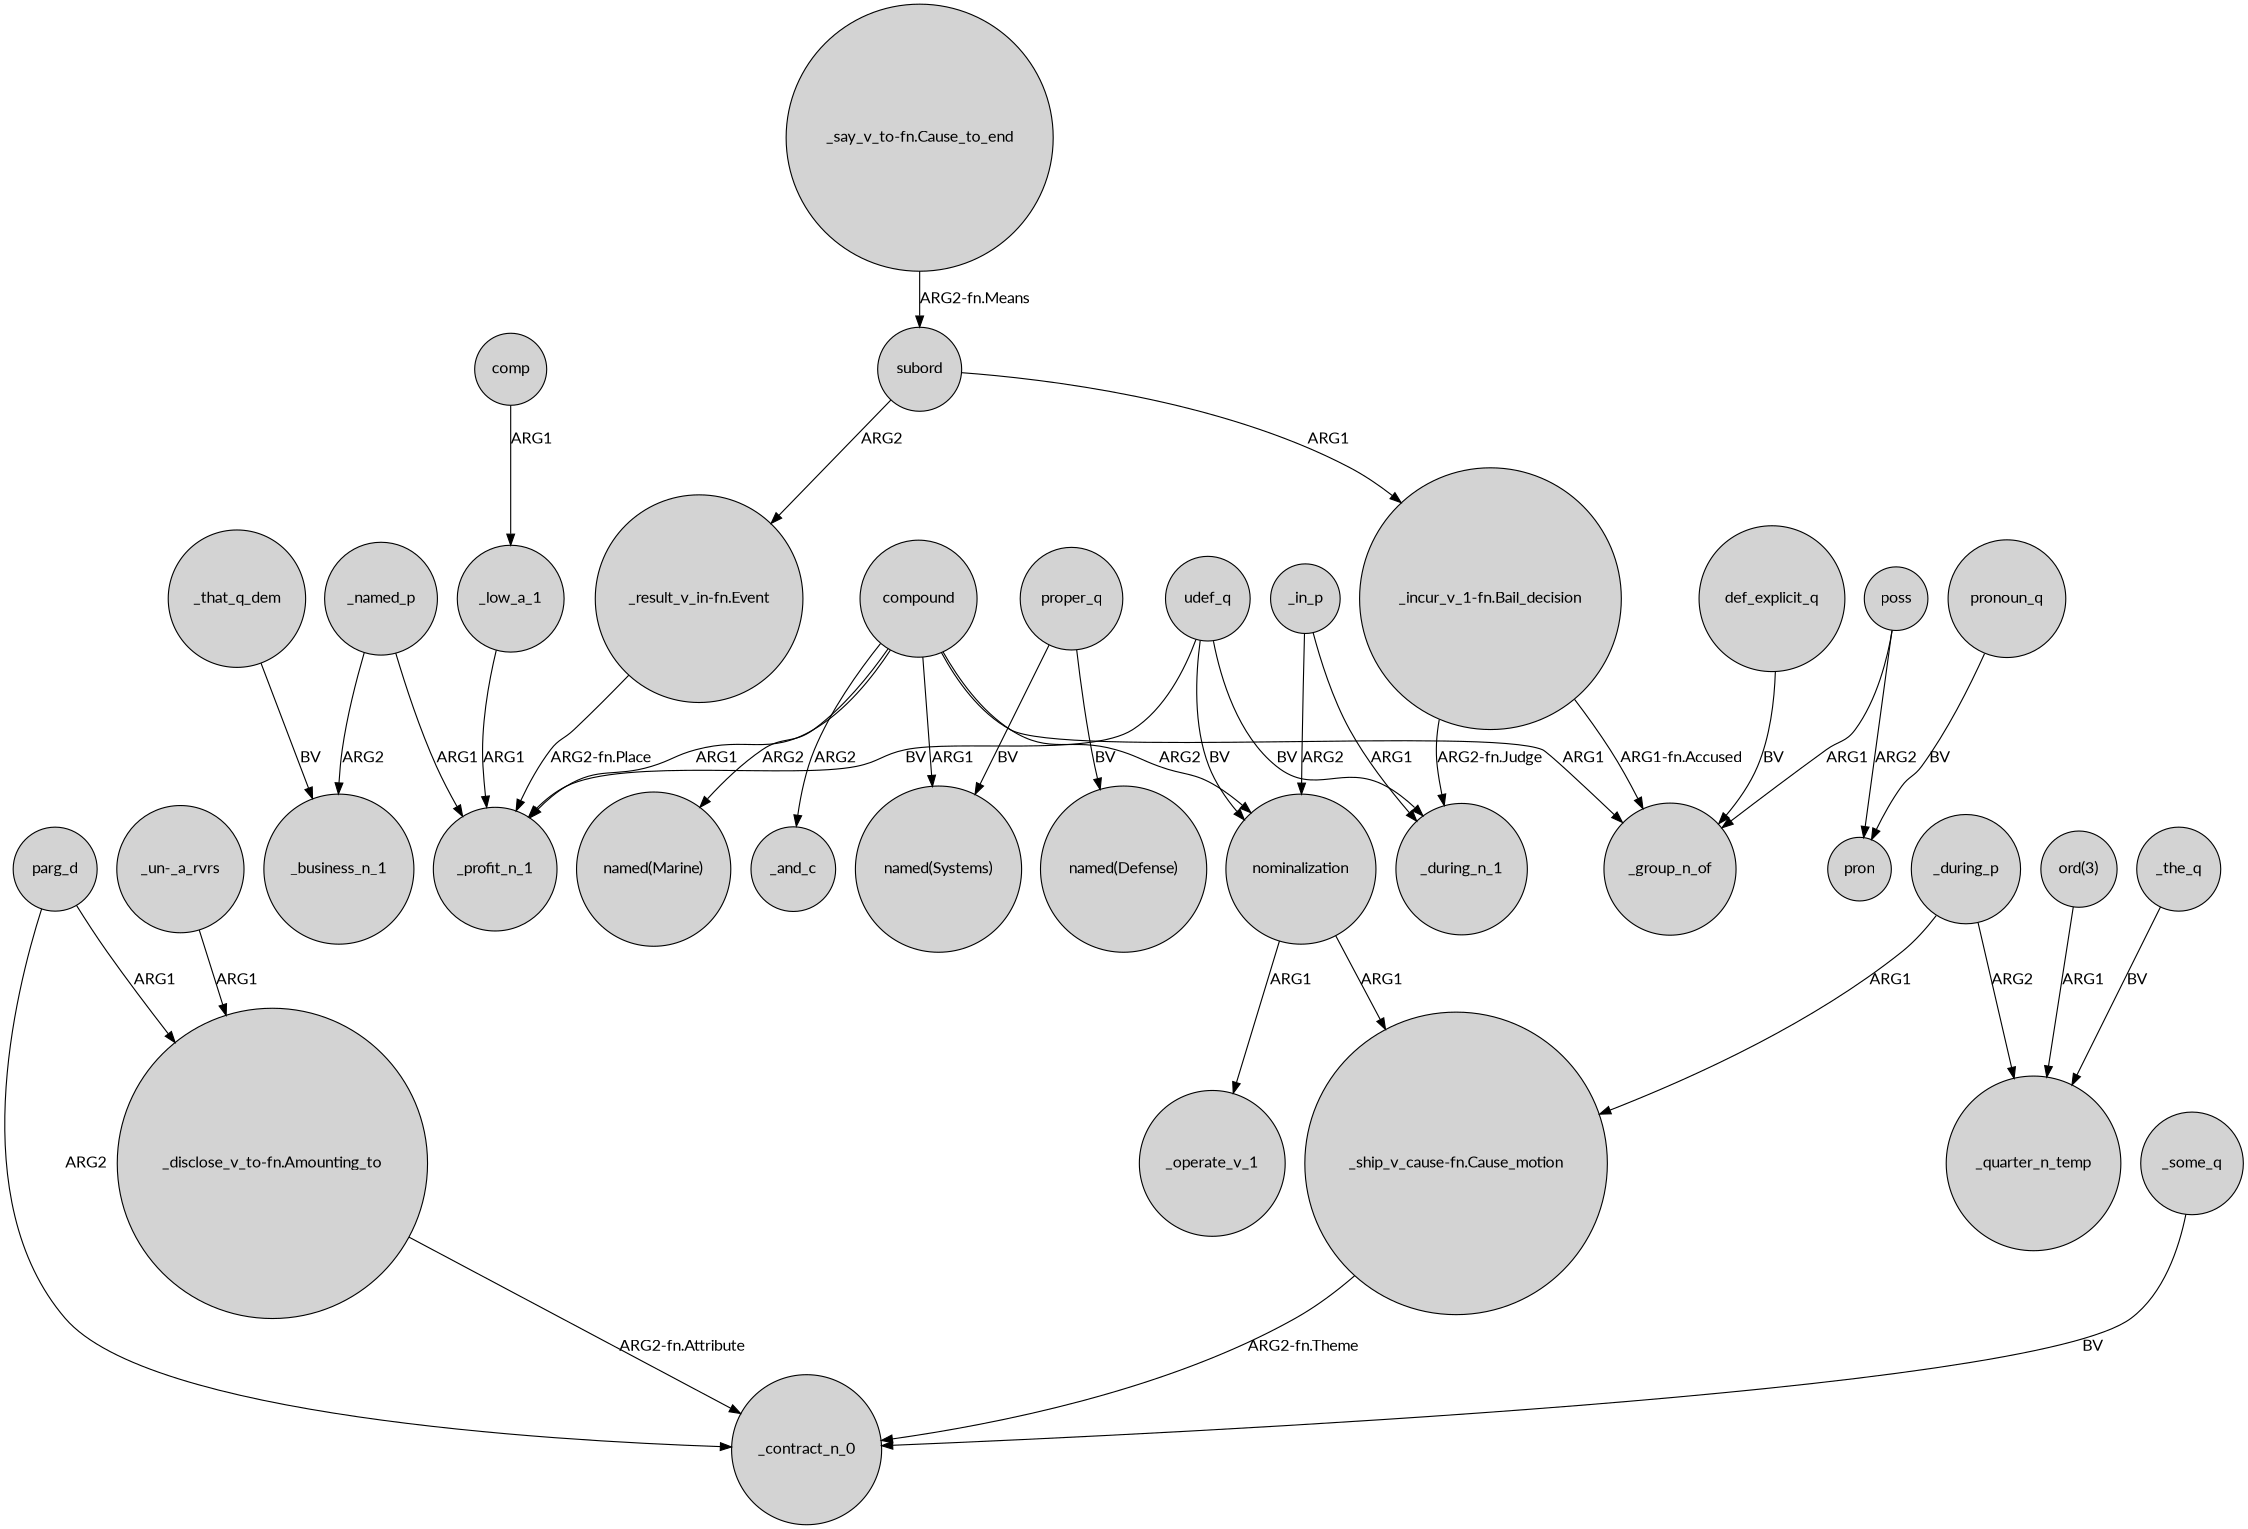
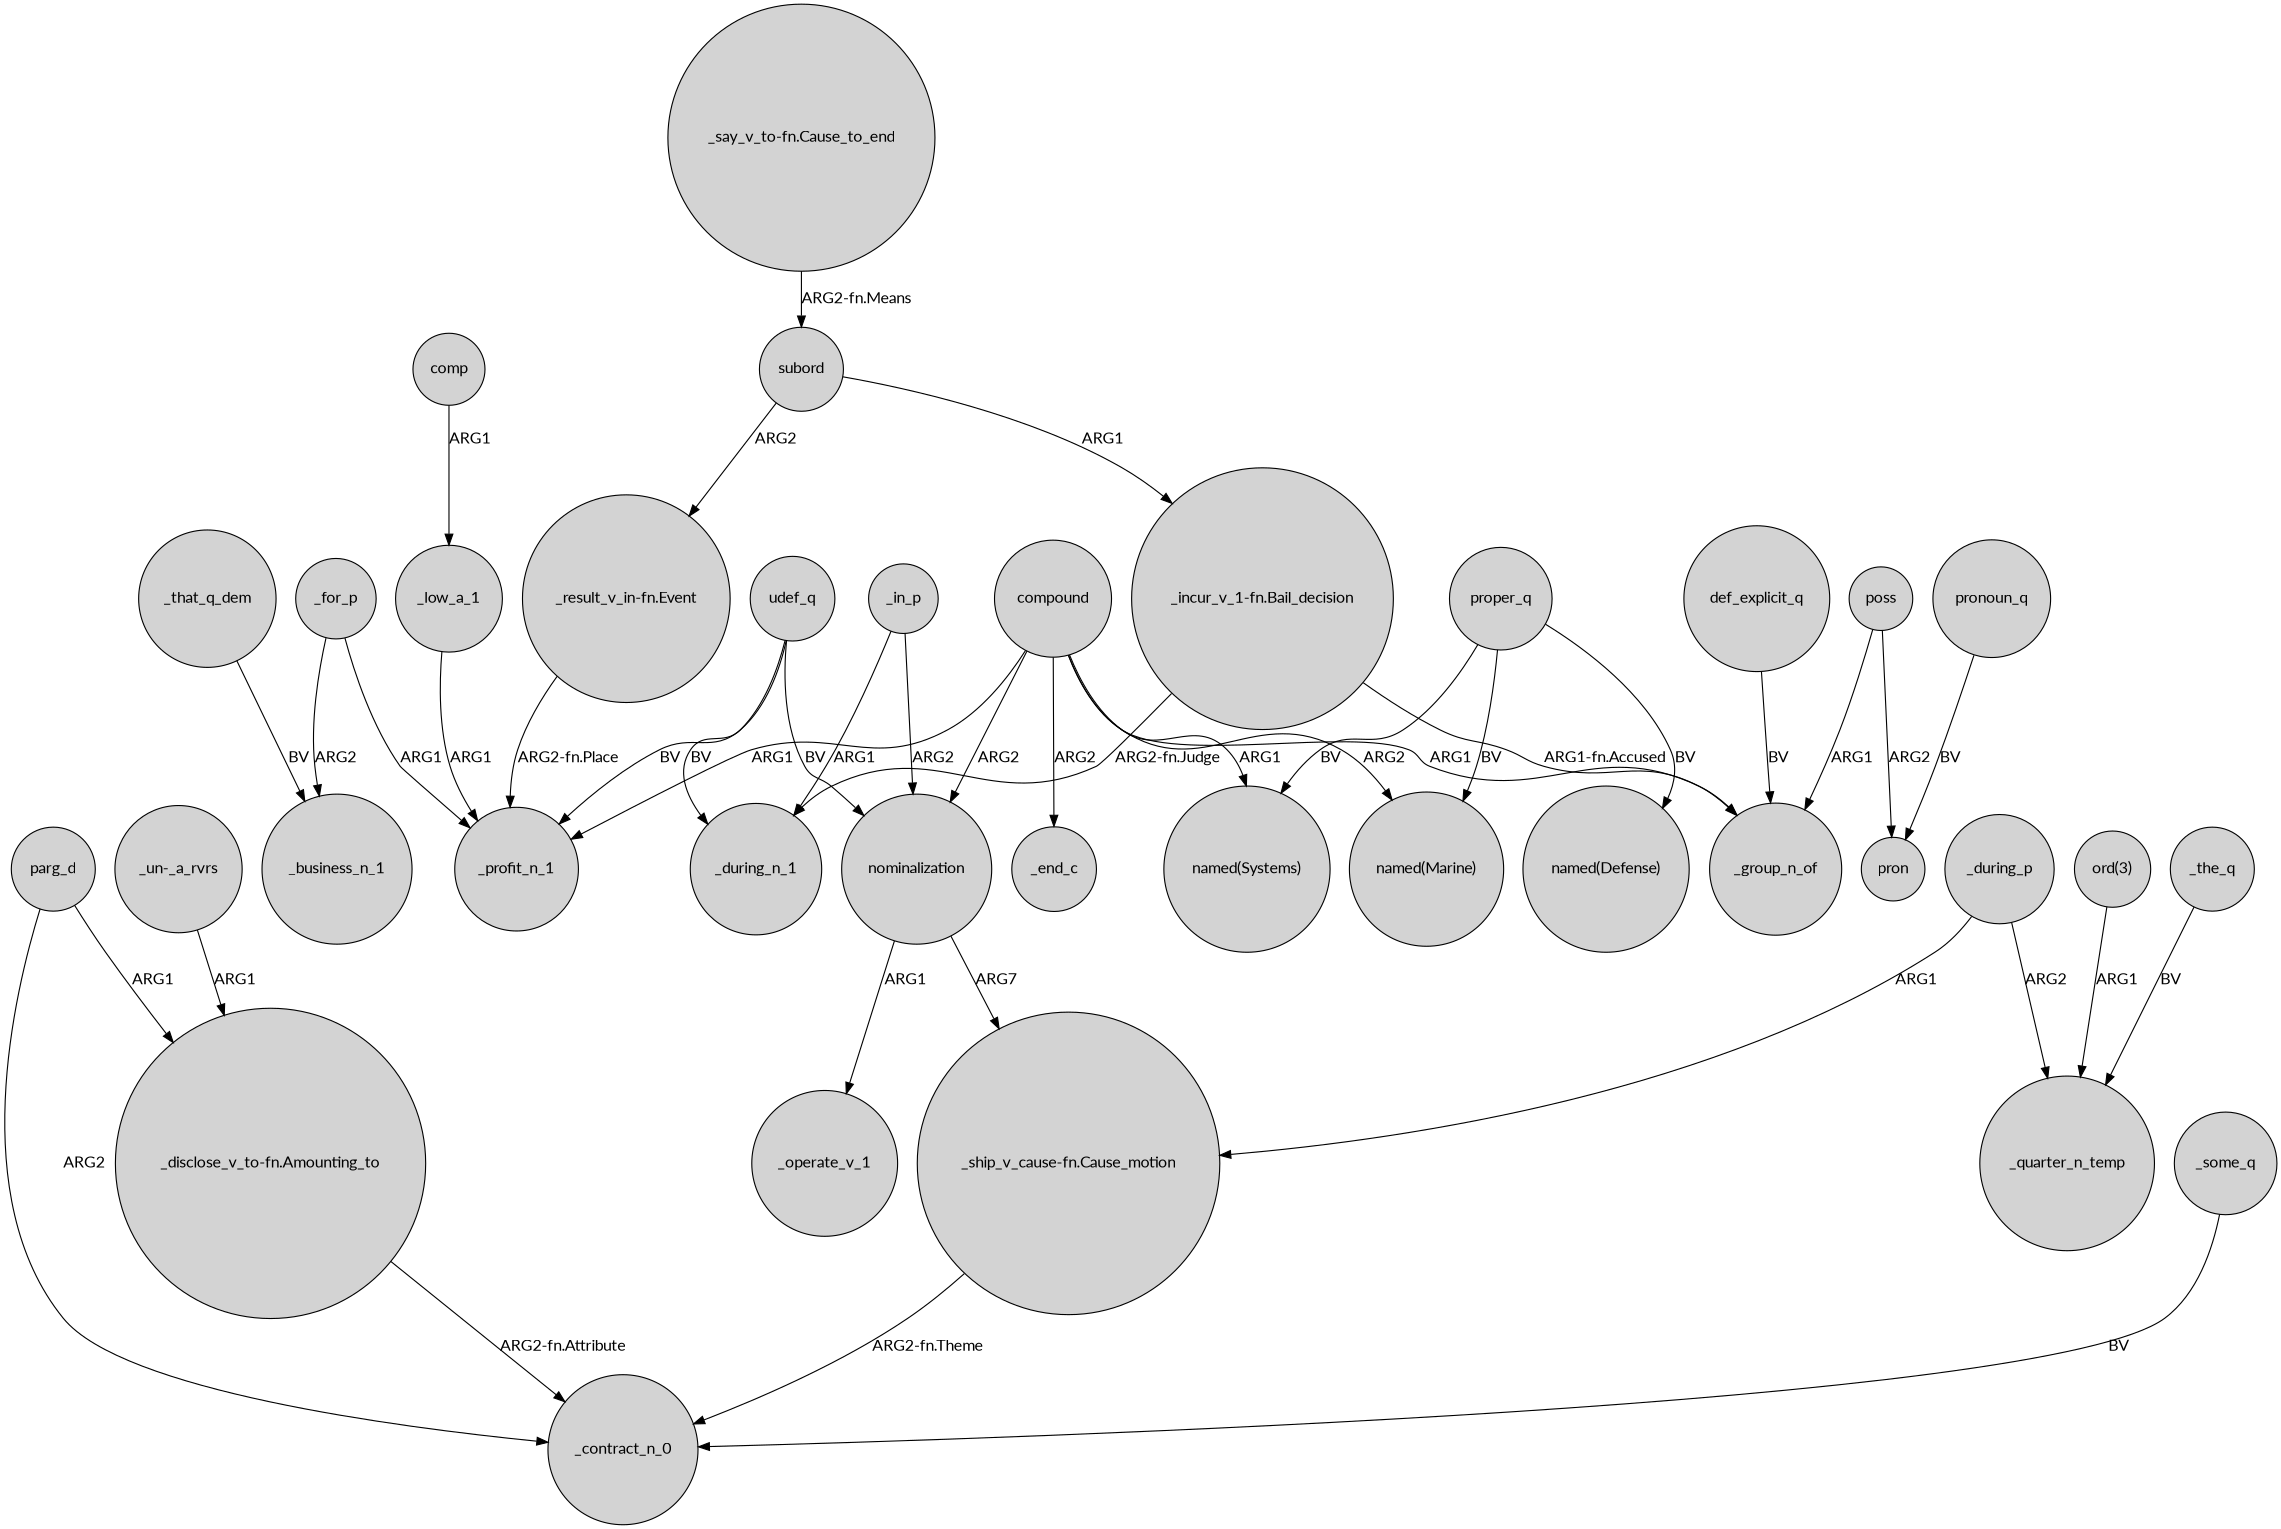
node "_named_p": label "_named_p" -> "_for_p"
edge "proper_q" -> "named(Marine)": added, label "BV"
node "_and_c": label "_and_c" -> "_end_c"
edge "nominalization" -> "_ship_v_cause-fn.Cause_motion": label "ARG1" -> "ARG7"
